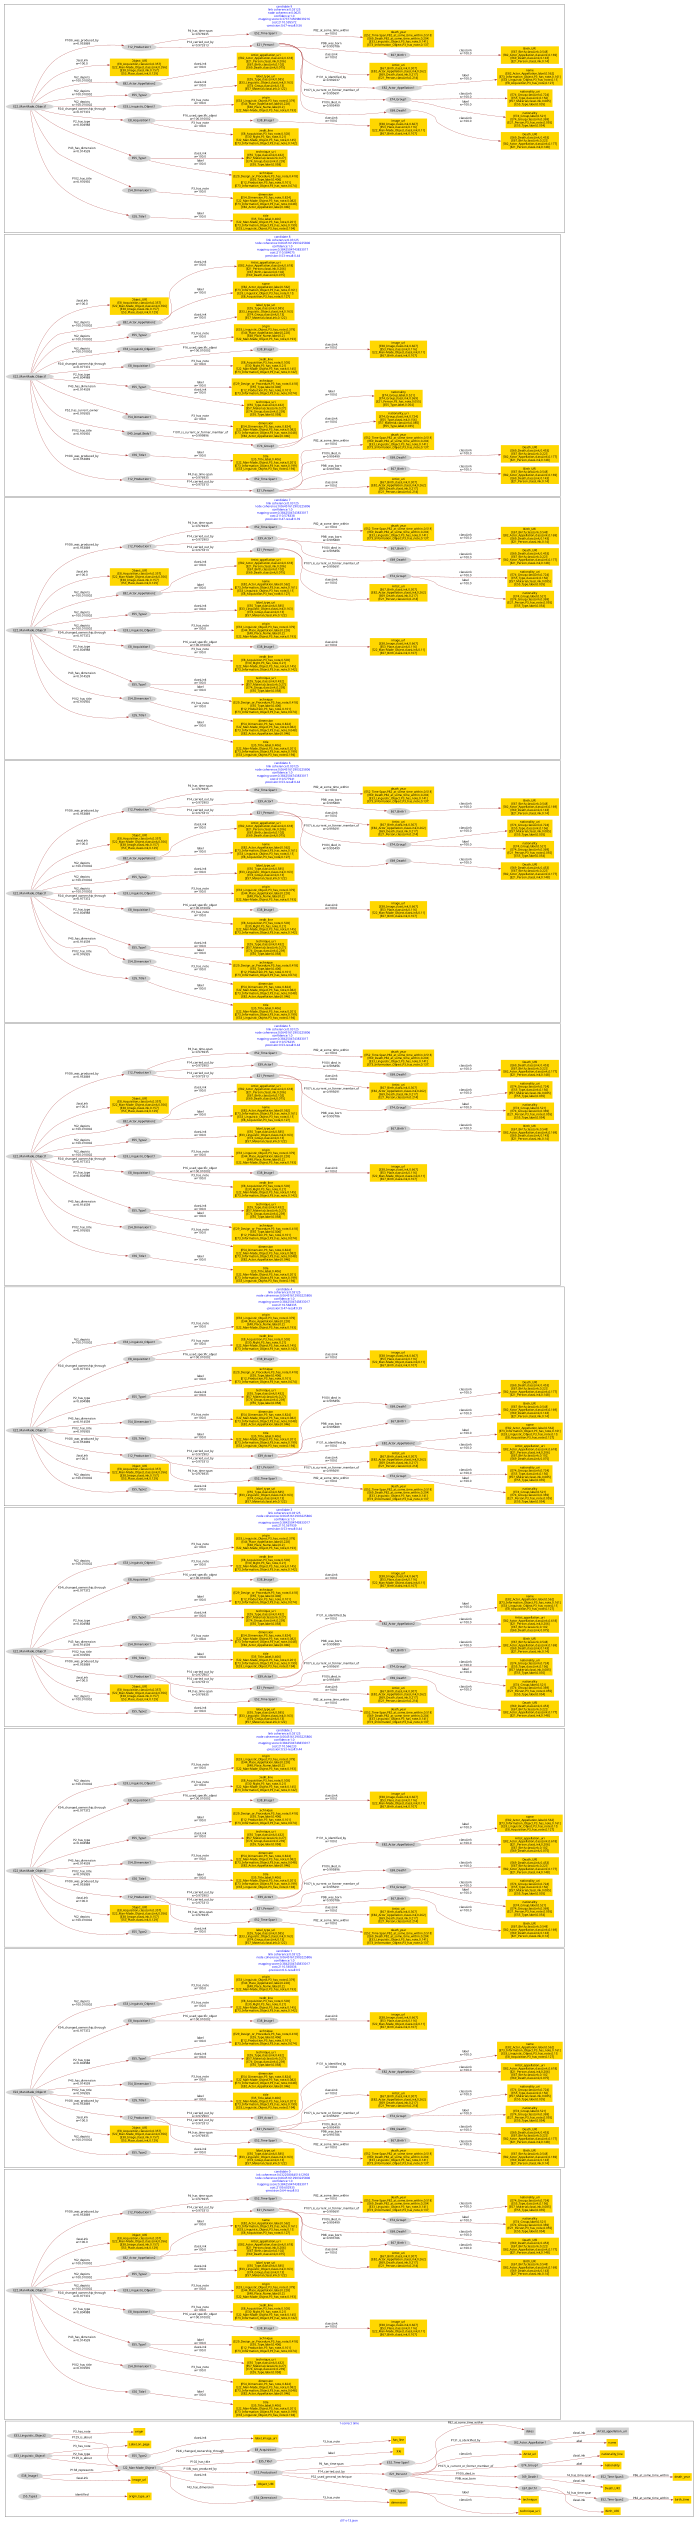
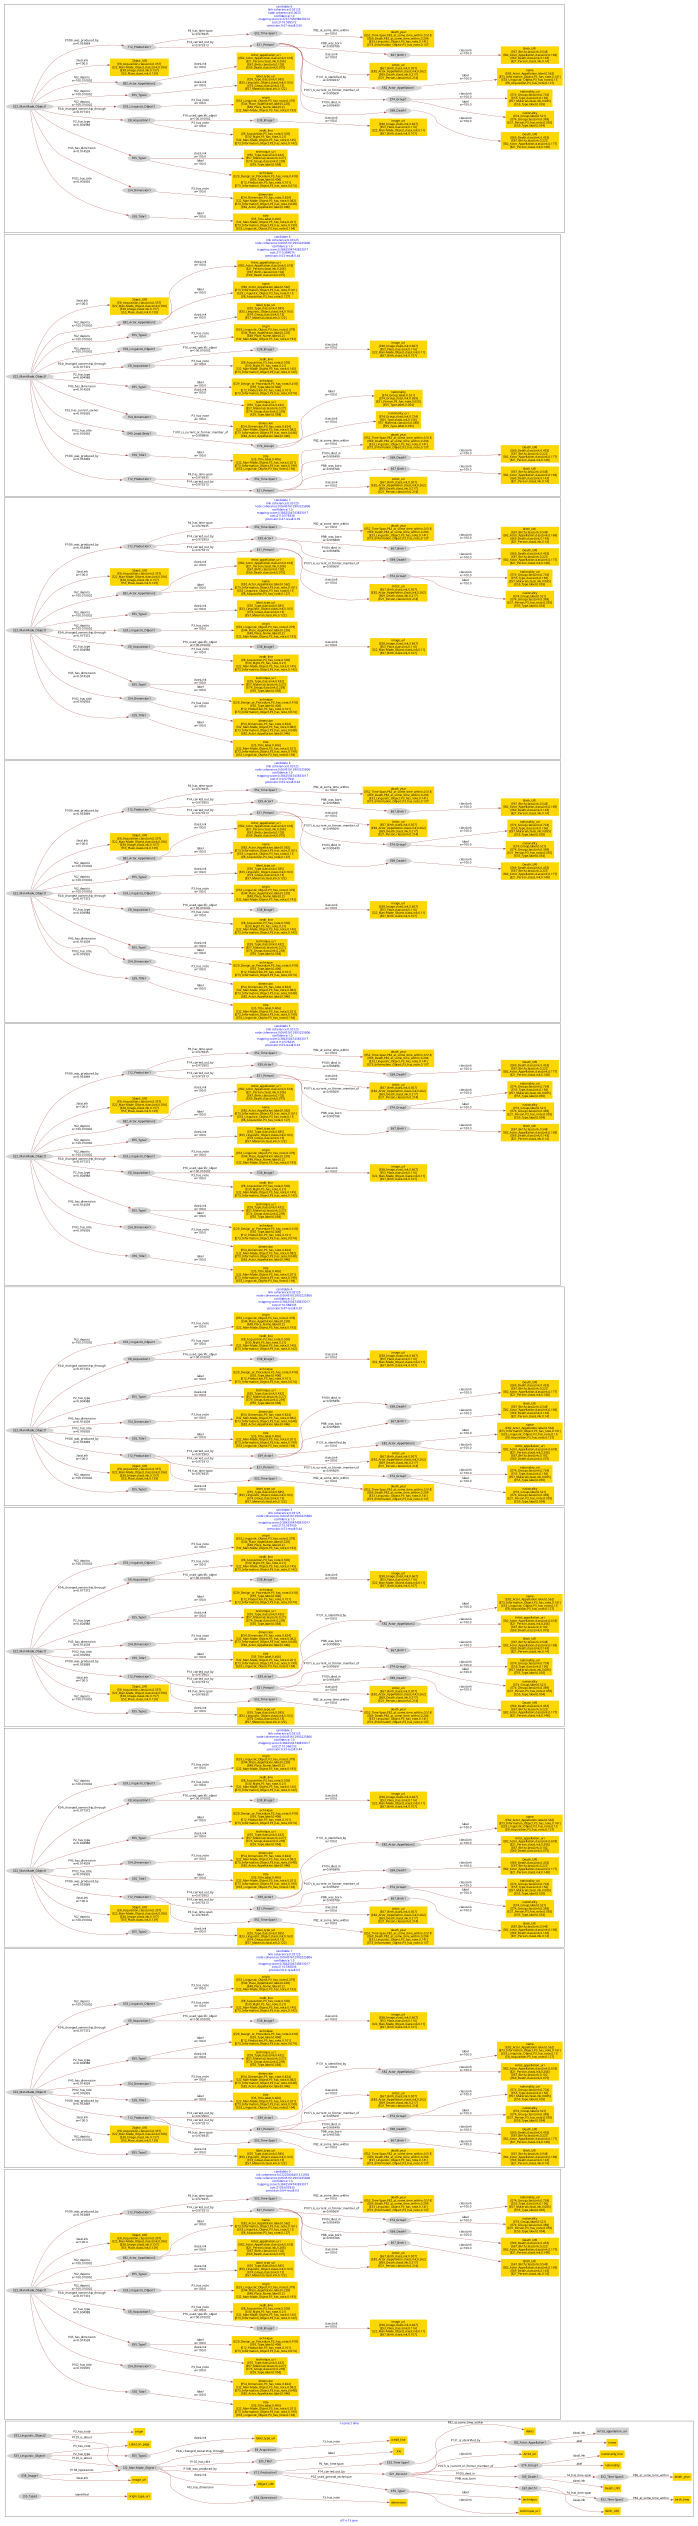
node "dates": fillcolor lightgray -> gold
node "label_image_uri": label "label_image_uri" -> "label_type_uri"
node "has_line": label "has_line" -> "credit_line"
